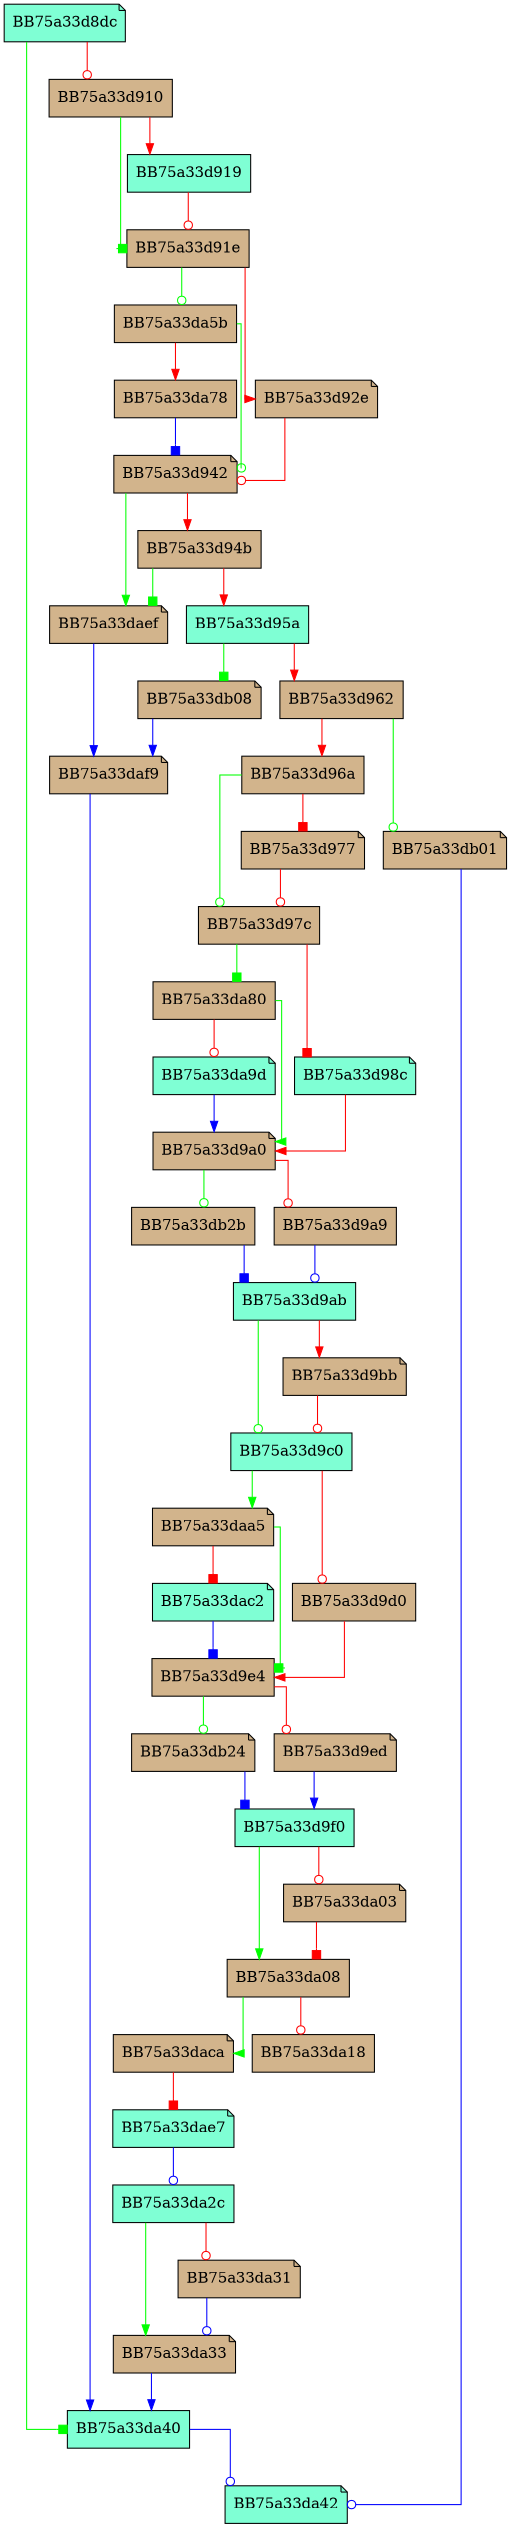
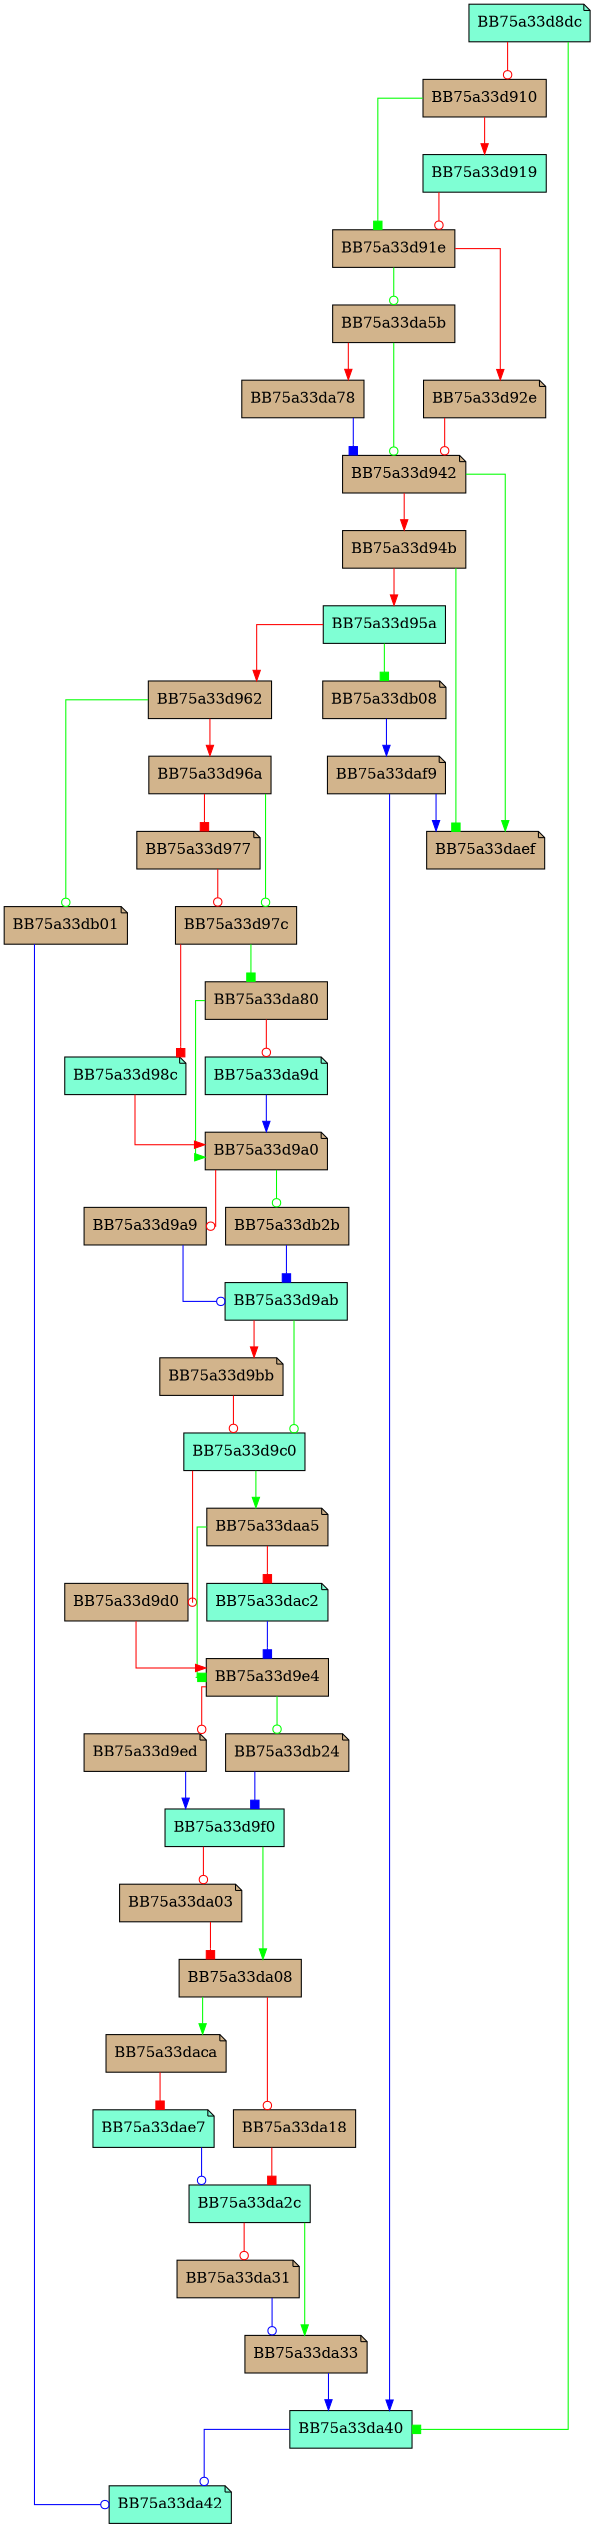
edge "BB75a33daef" -> "BB75a33daf9": reversed
edge "BB75a33da18" -> "BB75a33da2c": added
